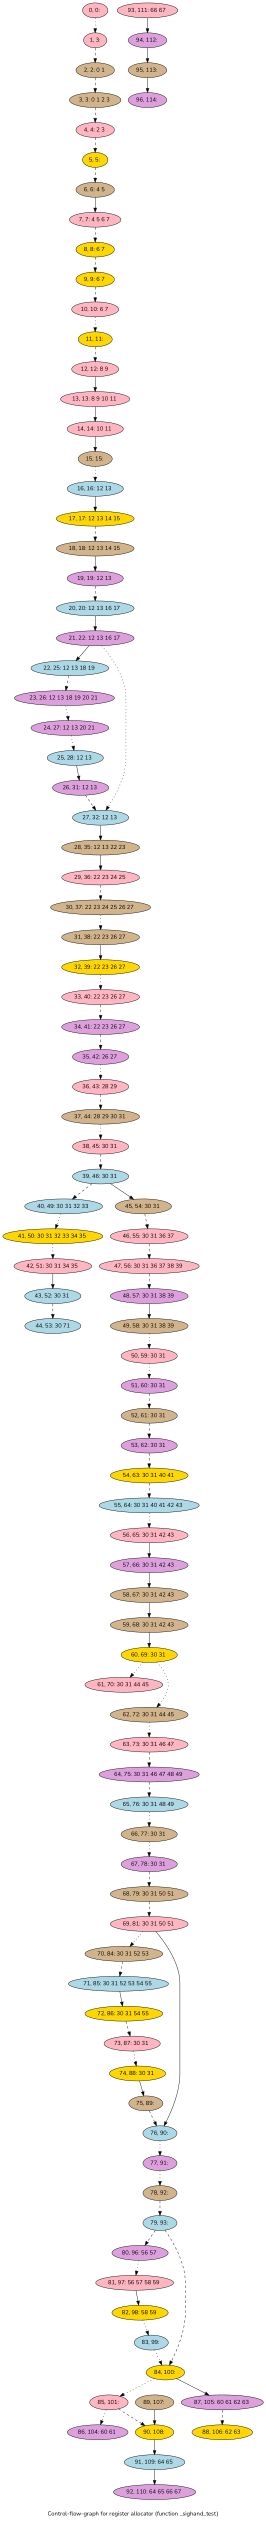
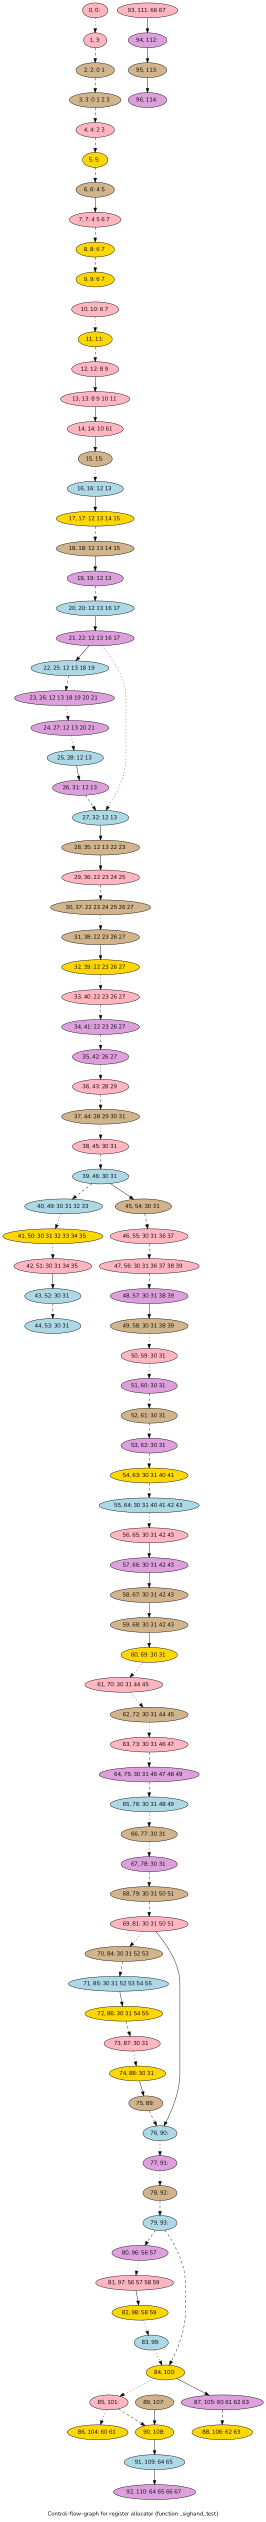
edge "9, 9: 6 7" -> "10, 10: 6 7": removed
node "14, 14: 10 11": label "14, 14: 10 11" -> "14, 14: 10 61"
node "44, 53: 30 71": label "44, 53: 30 71" -> "44, 53: 30 31"
edge "60, 69: 30 31" -> "62, 72: 30 31 44 45": now "61, 70: 30 31 44 45" -> "62, 72: 30 31 44 45"
node "86, 104: 60 61": fillcolor plum -> gold
